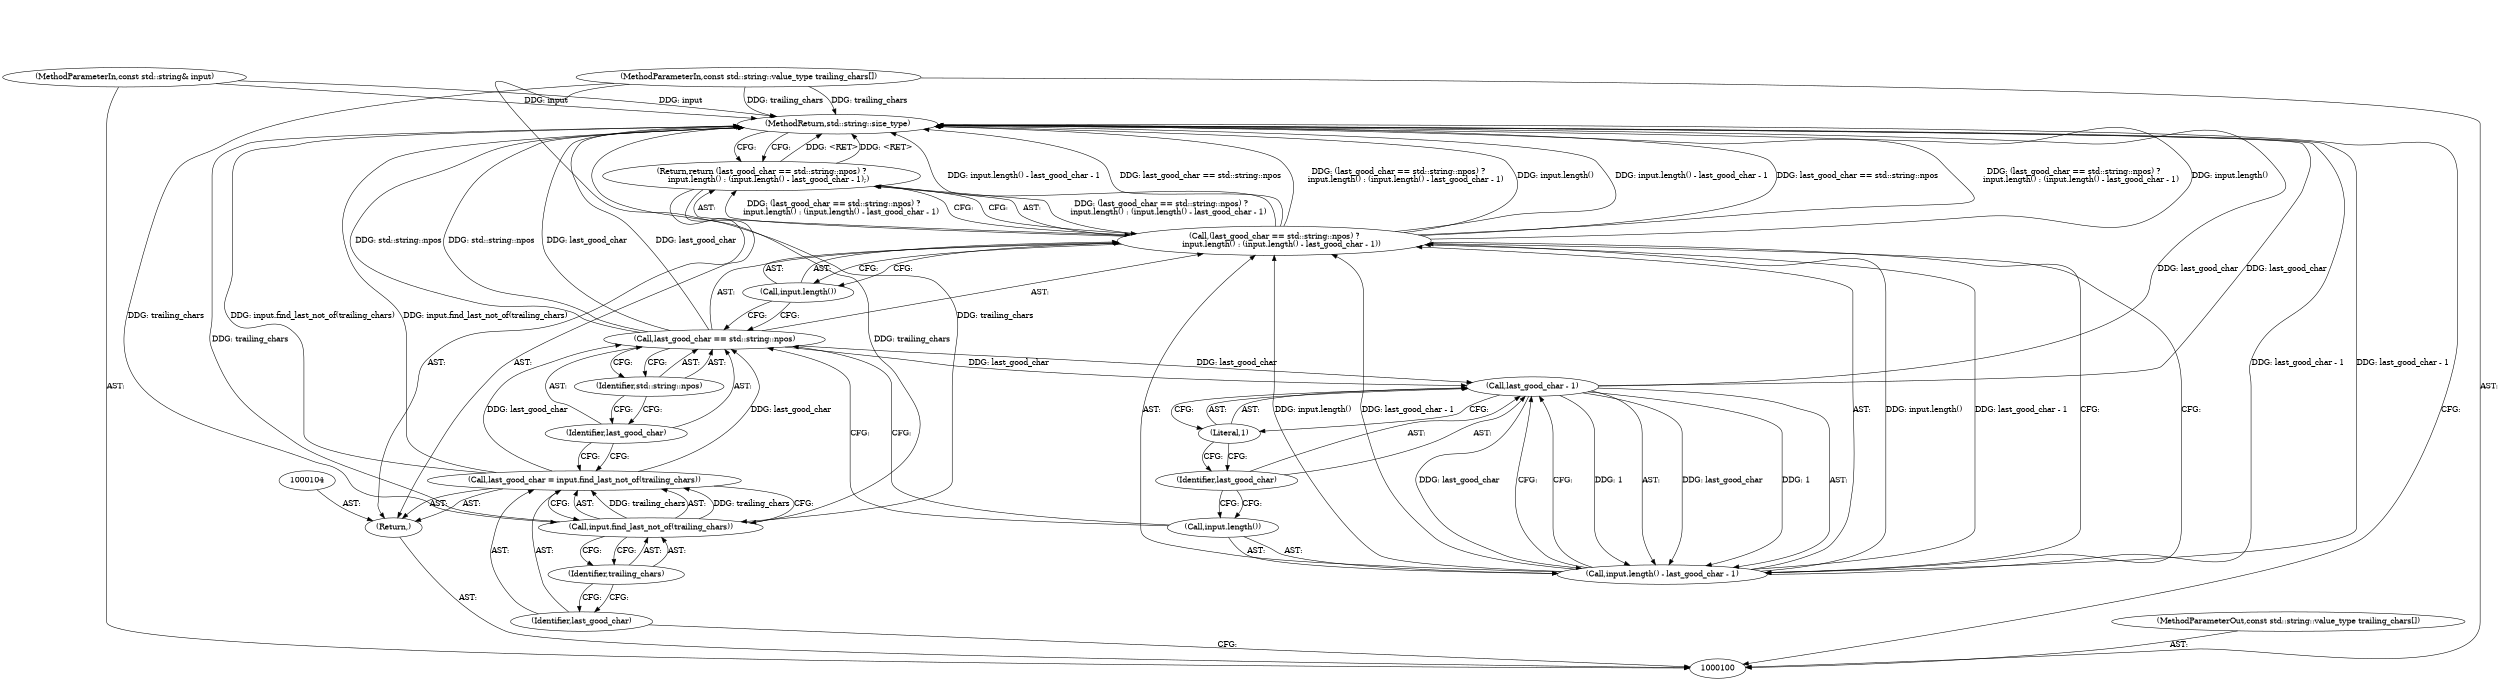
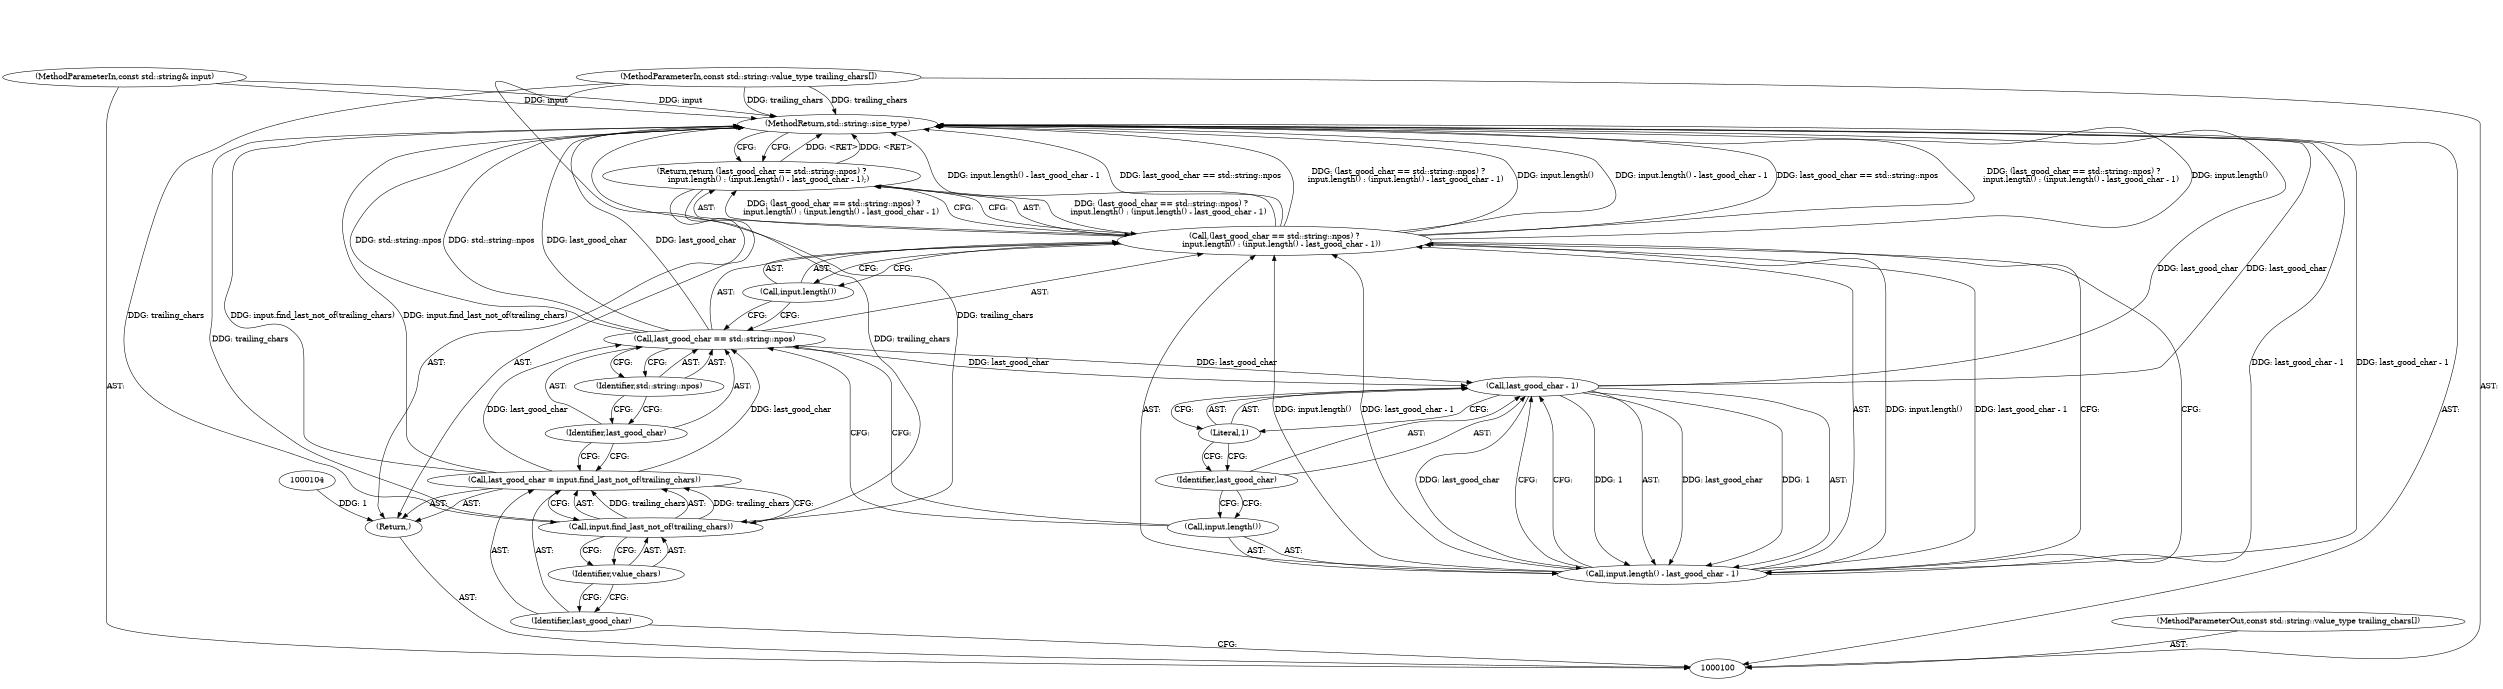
edge "(MethodReturn,std::string::size_type)" -> "1000100": label "CFG: " -> "AST: "
edge "1000104" -> "(Return,)": label "AST: " -> "DDG: 1"
node "(Identifier,trailing_chars)": label "(Identifier,trailing_chars)" -> "(Identifier,value_chars)"
